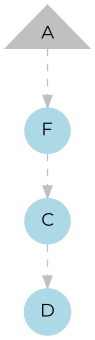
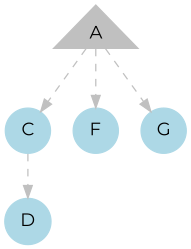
node "G": added
edge "F" -> "C": now "A" -> "C"
